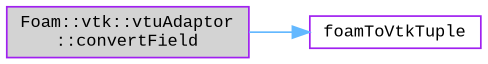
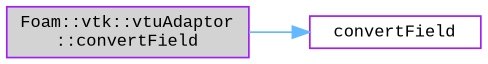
node "foamToVtkTuple": label "foamToVtkTuple" -> "convertField"
